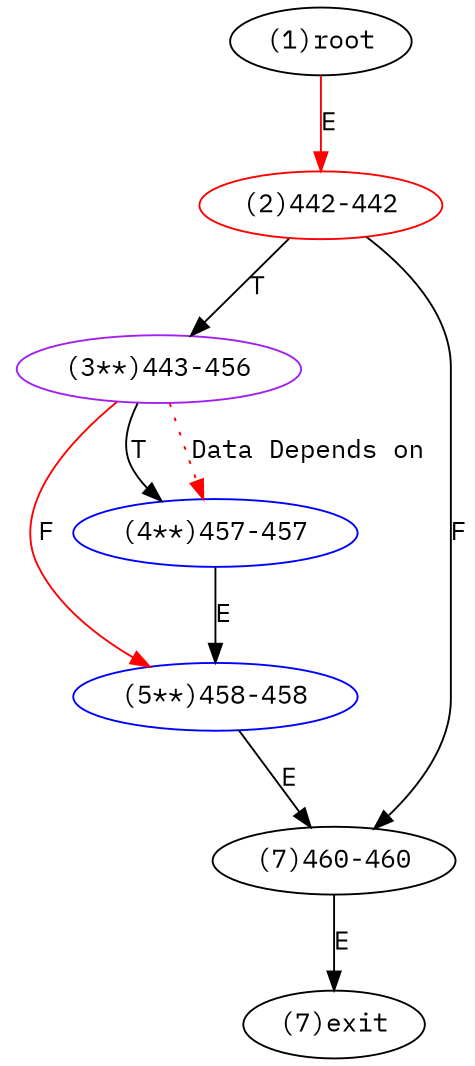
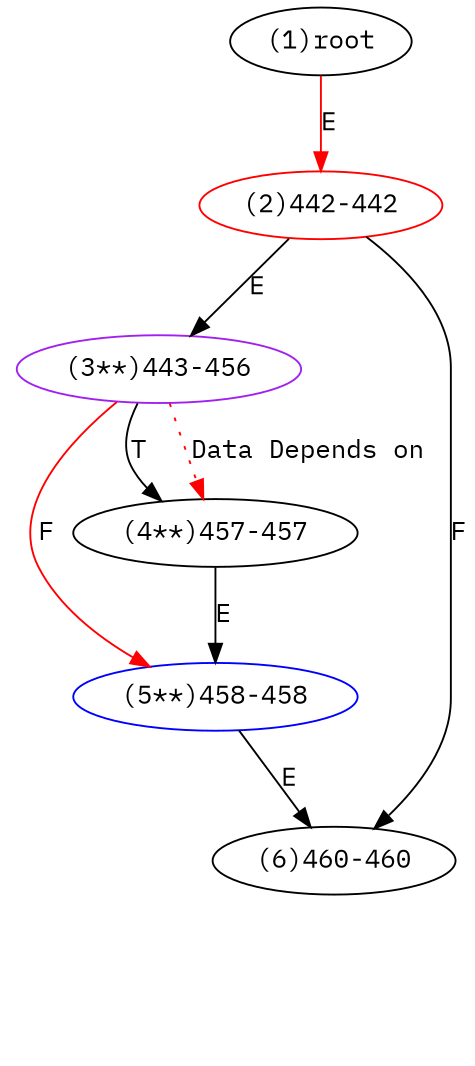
edge "(2)442-442" -> "(3**)443-456": label "T" -> "E"
node "(4**)457-457": color blue -> black
node "(7)460-460": label "(7)460-460" -> "(6)460-460"
node "(7)exit": removed
